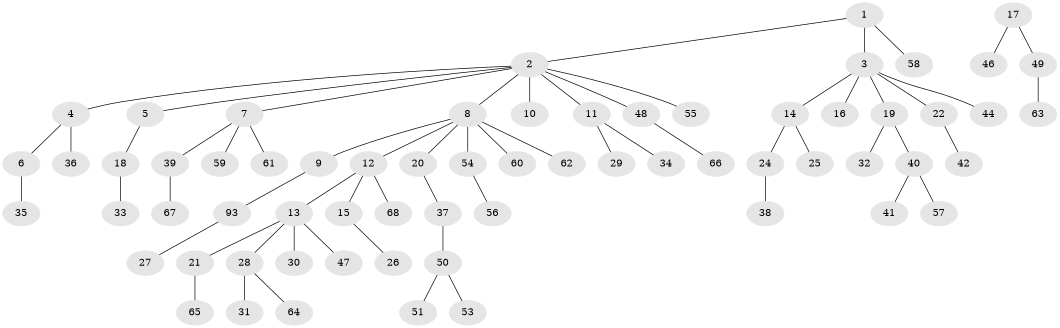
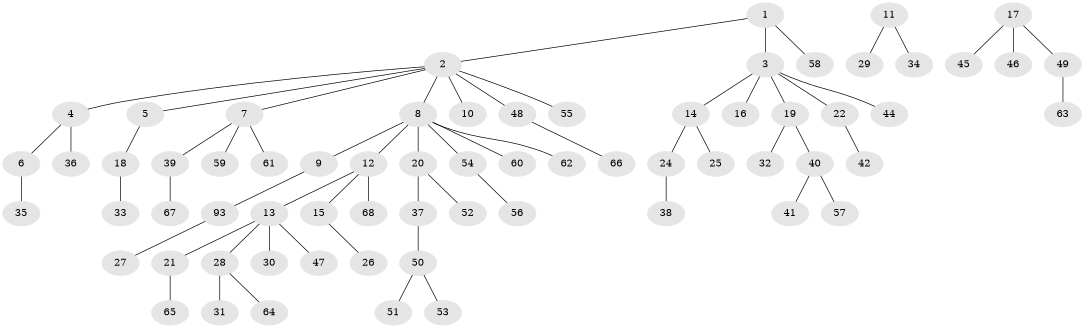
node "45": added
edge "2" -- "11": removed
node "52": added
